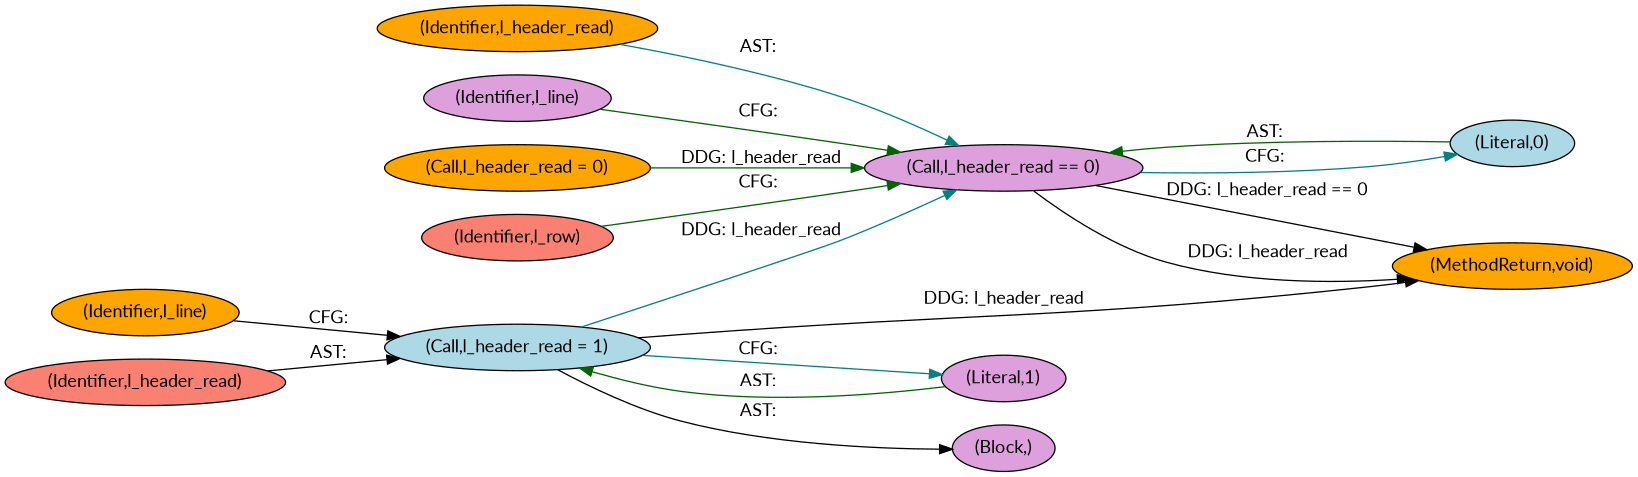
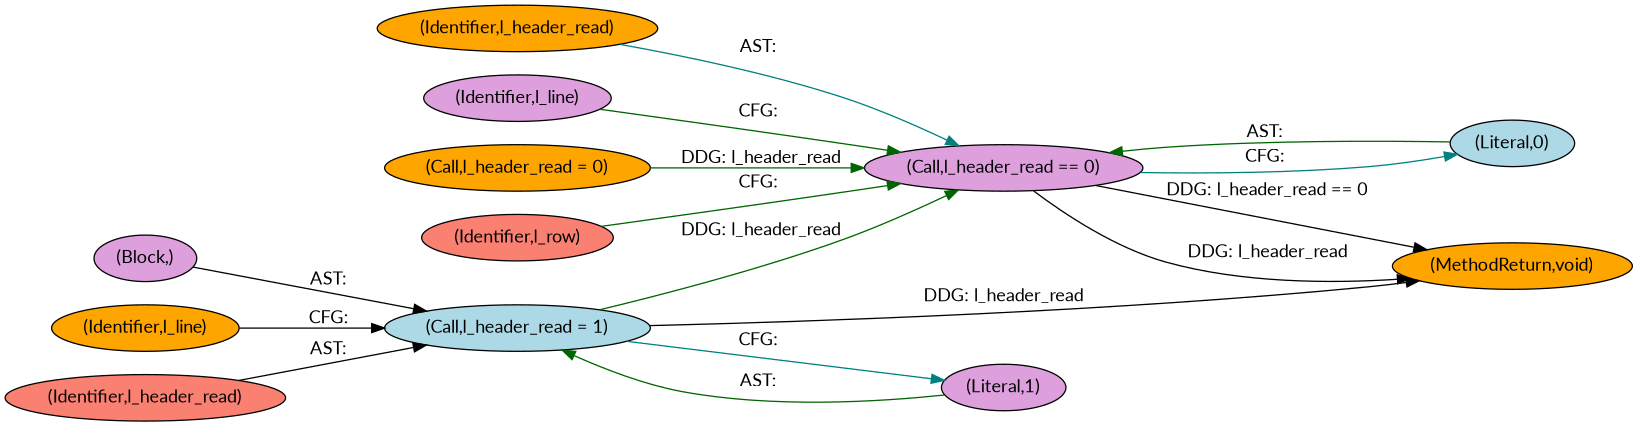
edge "(Call,l_header_read = 1)" -> "(Call,l_header_read == 0)": color teal -> darkgreen
edge "(Call,l_header_read = 1)" -> "(Block,)": reversed
